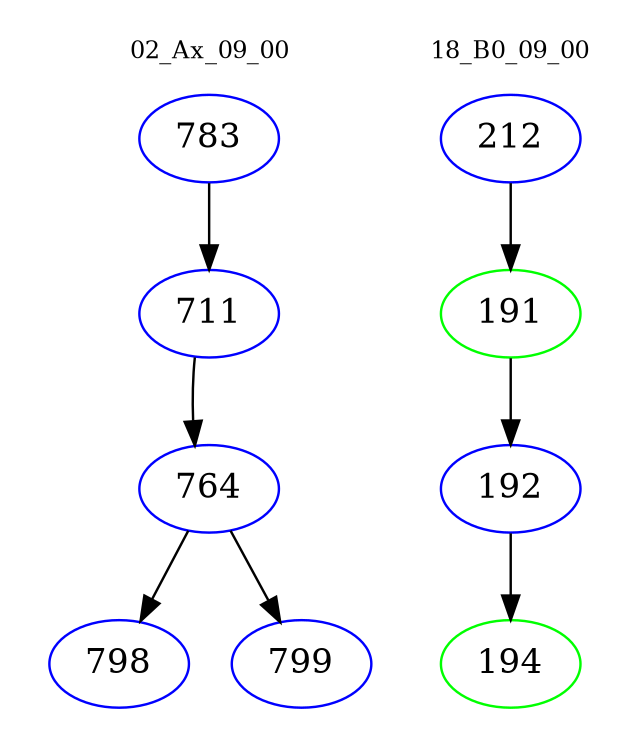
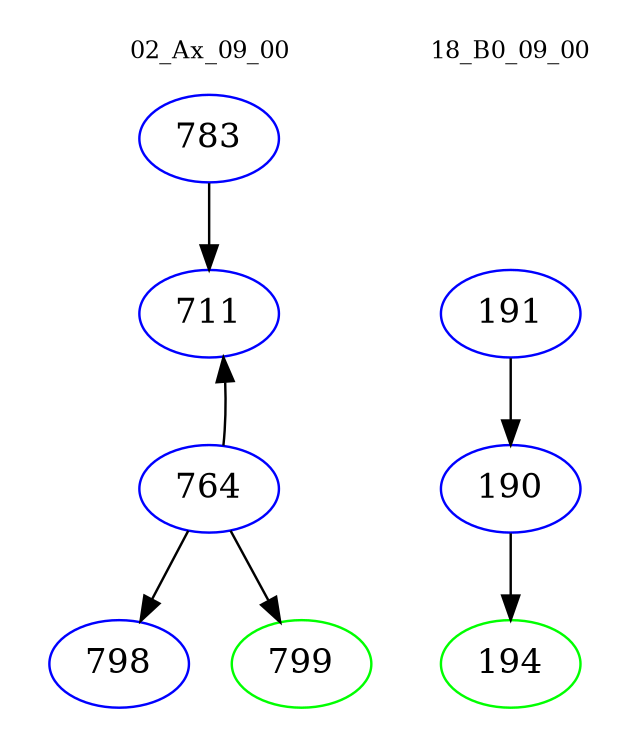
node "212": removed
node "191": color green -> blue
edge "711" -> "764": reversed
node "192": label "192" -> "190"
node "799": color blue -> green
